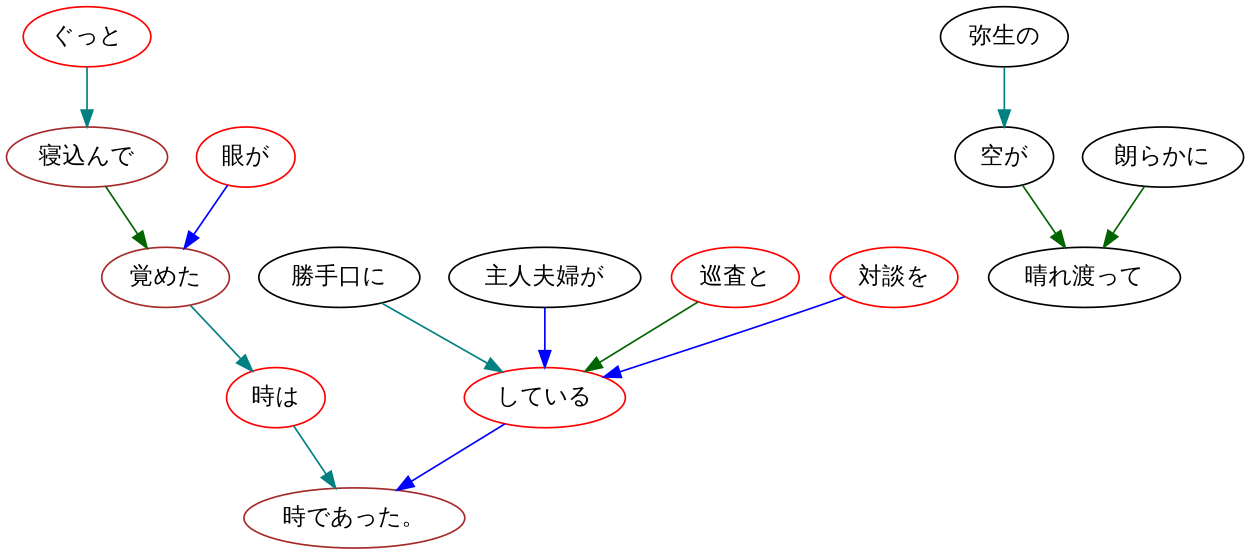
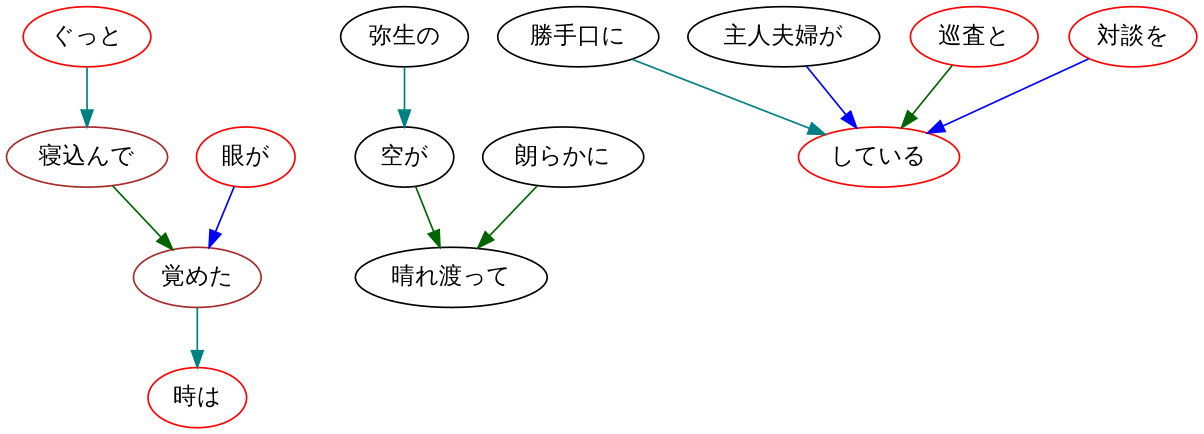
node "時であった。": removed
